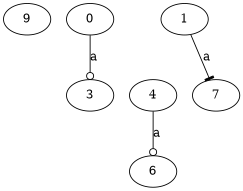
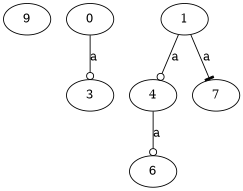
edge "1" -> "4": added, label "a"
